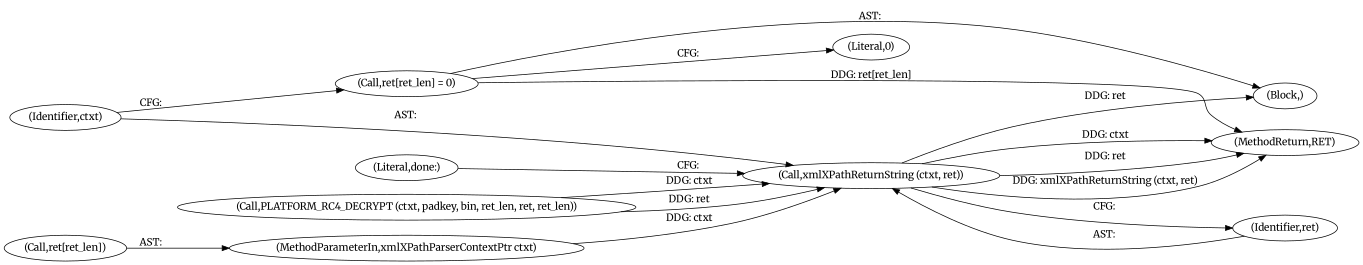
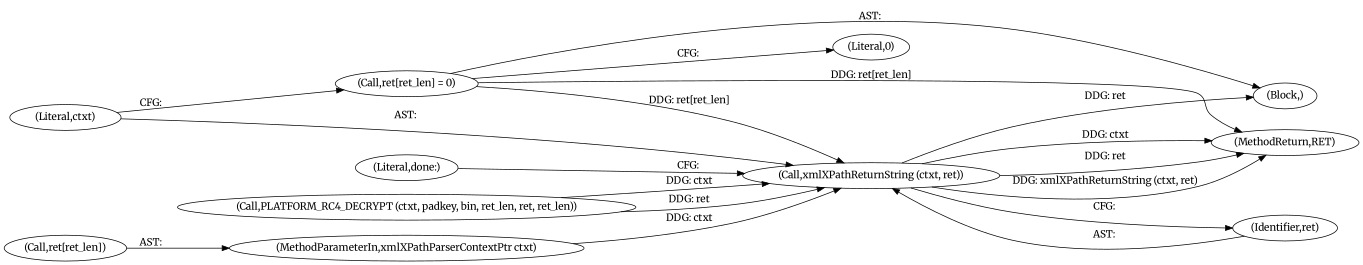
edge "(Call,ret[ret_len] = 0)" -> "(Call,xmlXPathReturnString (ctxt, ret))": added, label "DDG: ret[ret_len]"
node "(Identifier,ctxt)": label "(Identifier,ctxt)" -> "(Literal,ctxt)"
